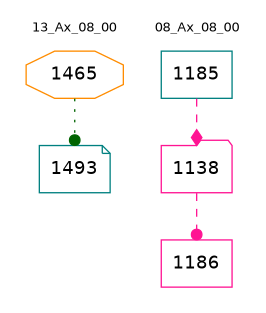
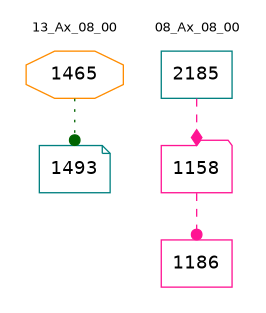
node "1185": label "1185" -> "2185"
node "1138": label "1138" -> "1158"
